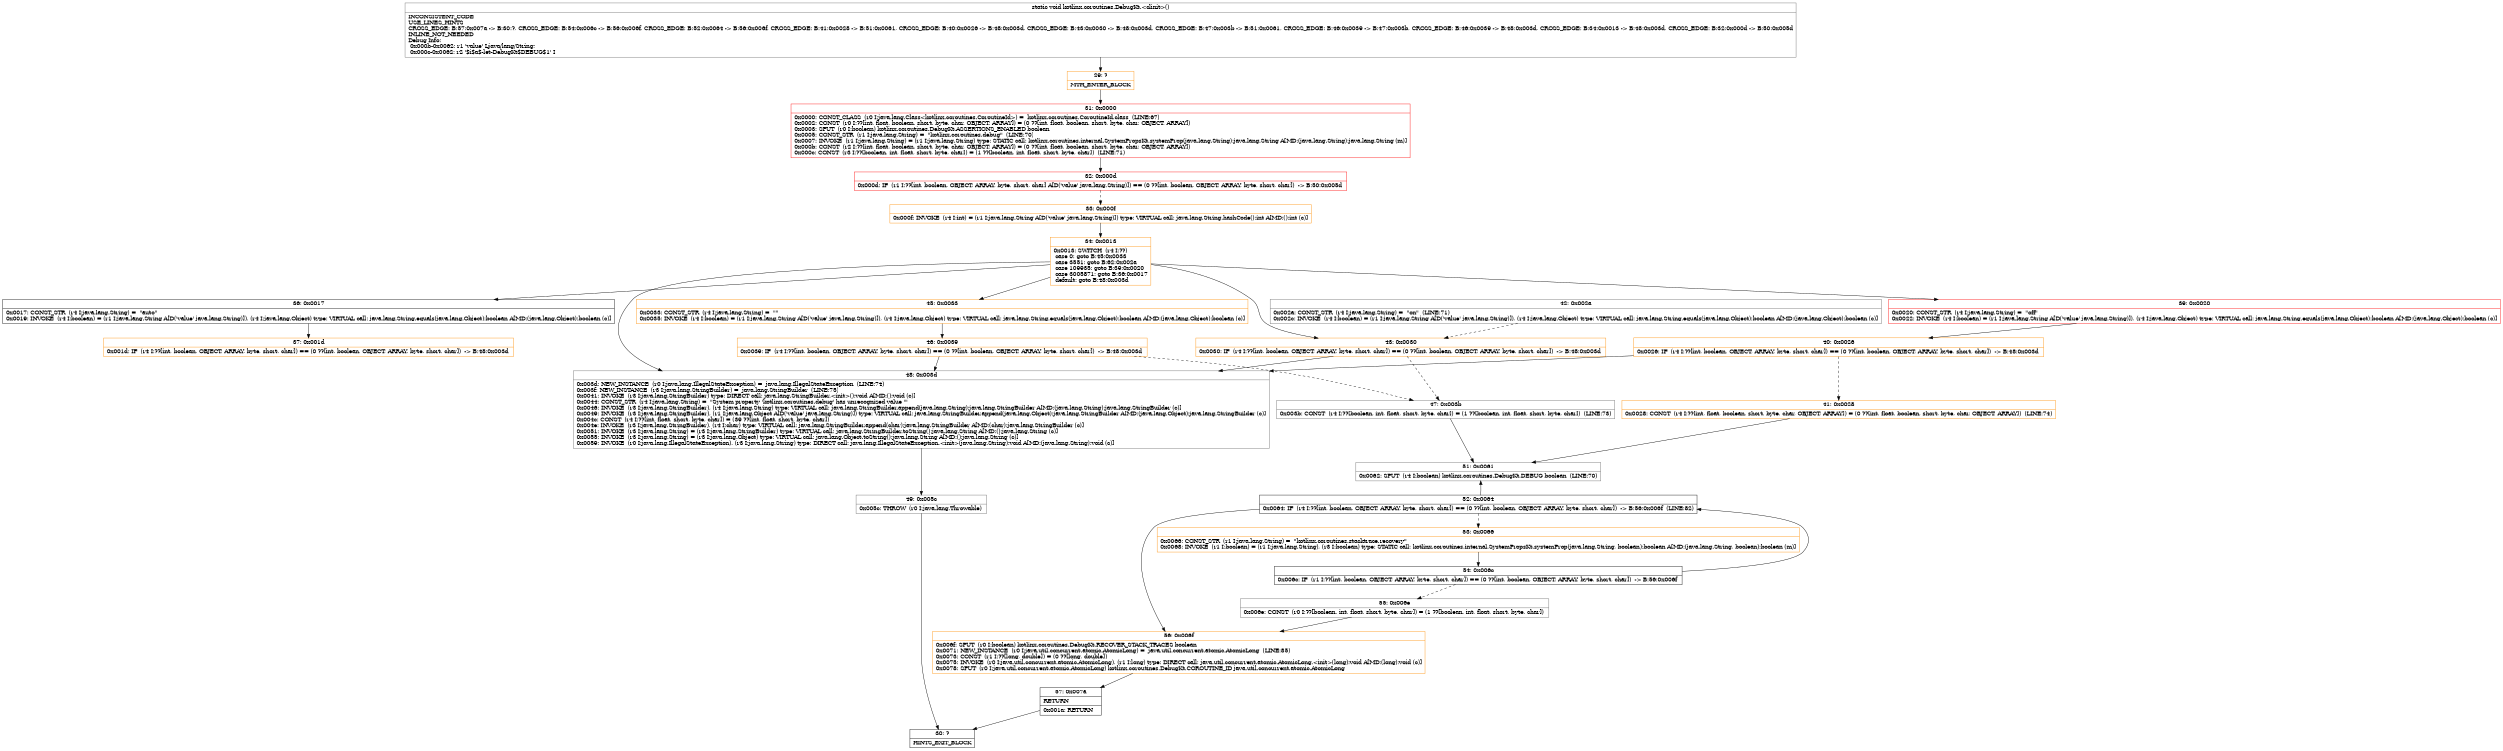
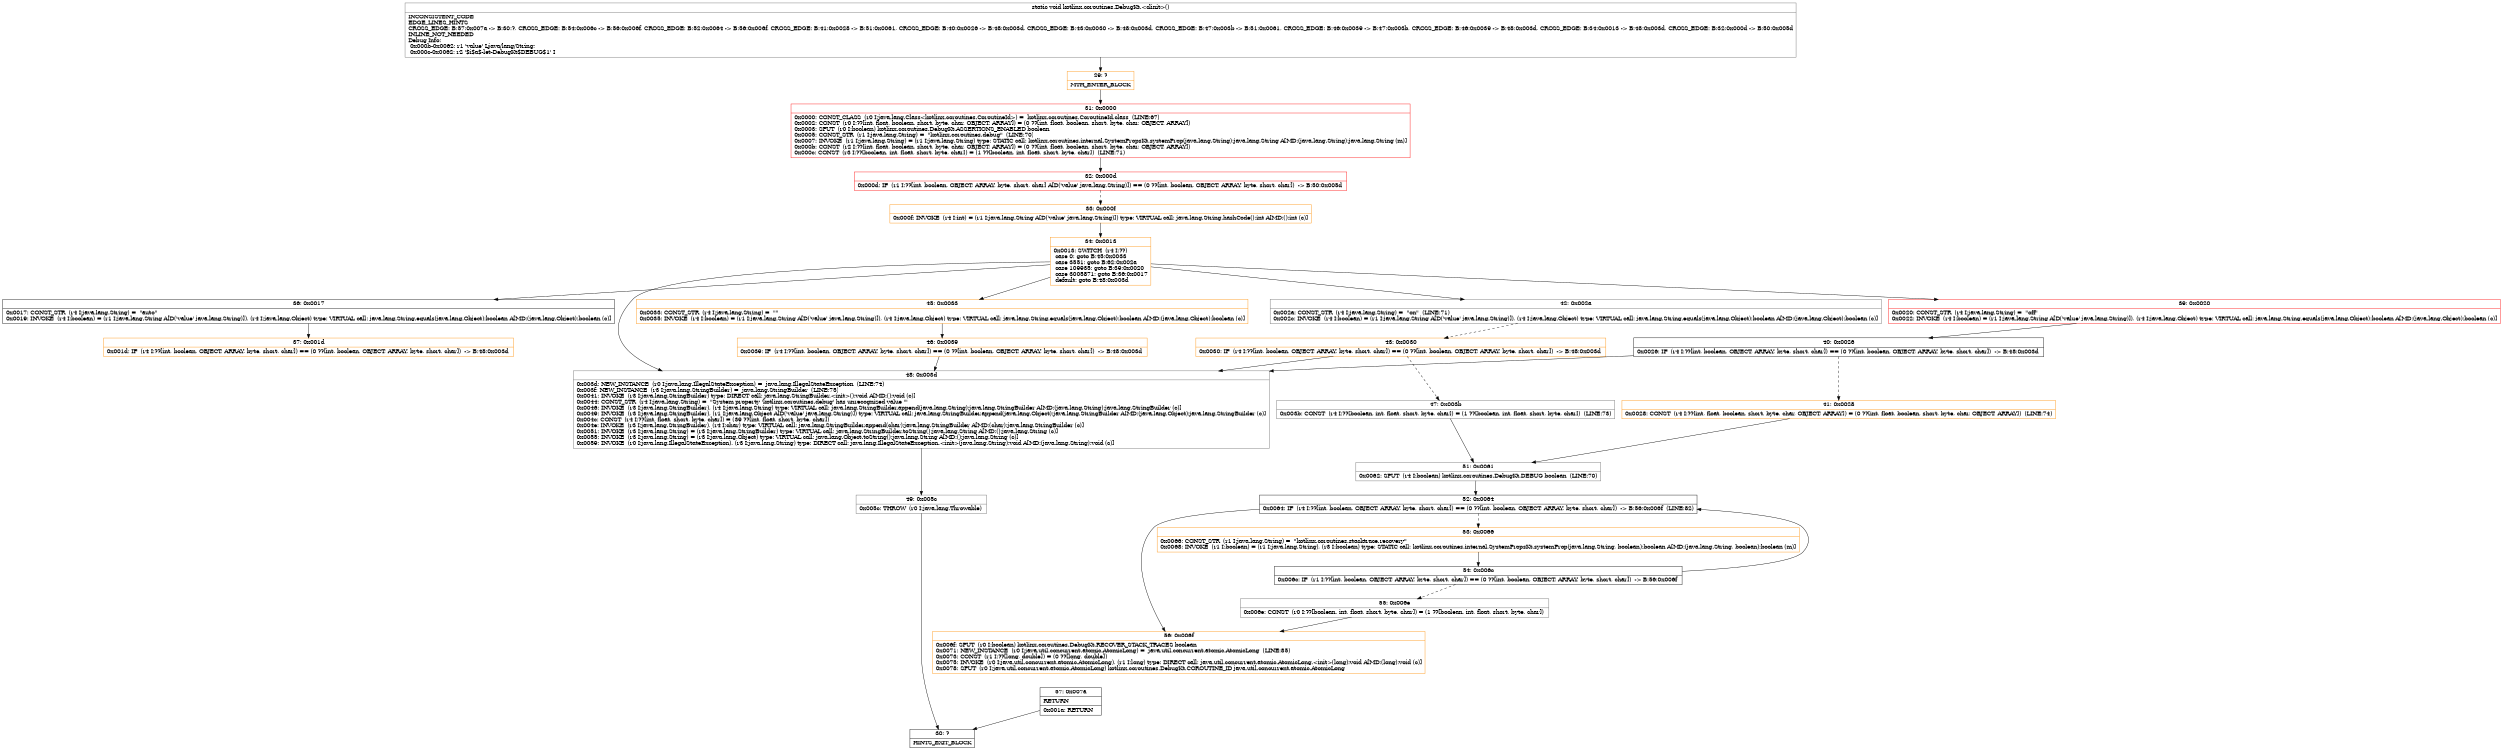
node "static void kotlinx.coroutines.DebugKt.<clinit>()": text "USE_LINES_HINTS" -> "EDGE_LINES_HINTS"
edge "34: 0x0013" -> "43: 0x0030": now "34: 0x0013" -> "42: 0x002a"
node "40: 0x0026": color darkorange -> black
edge "46: 0x0039" -> "47: 0x003b": removed
edge "52: 0x0064" -> "51: 0x0061": reversed
edge "56: 0x006f" -> "57: 0x007a": removed
